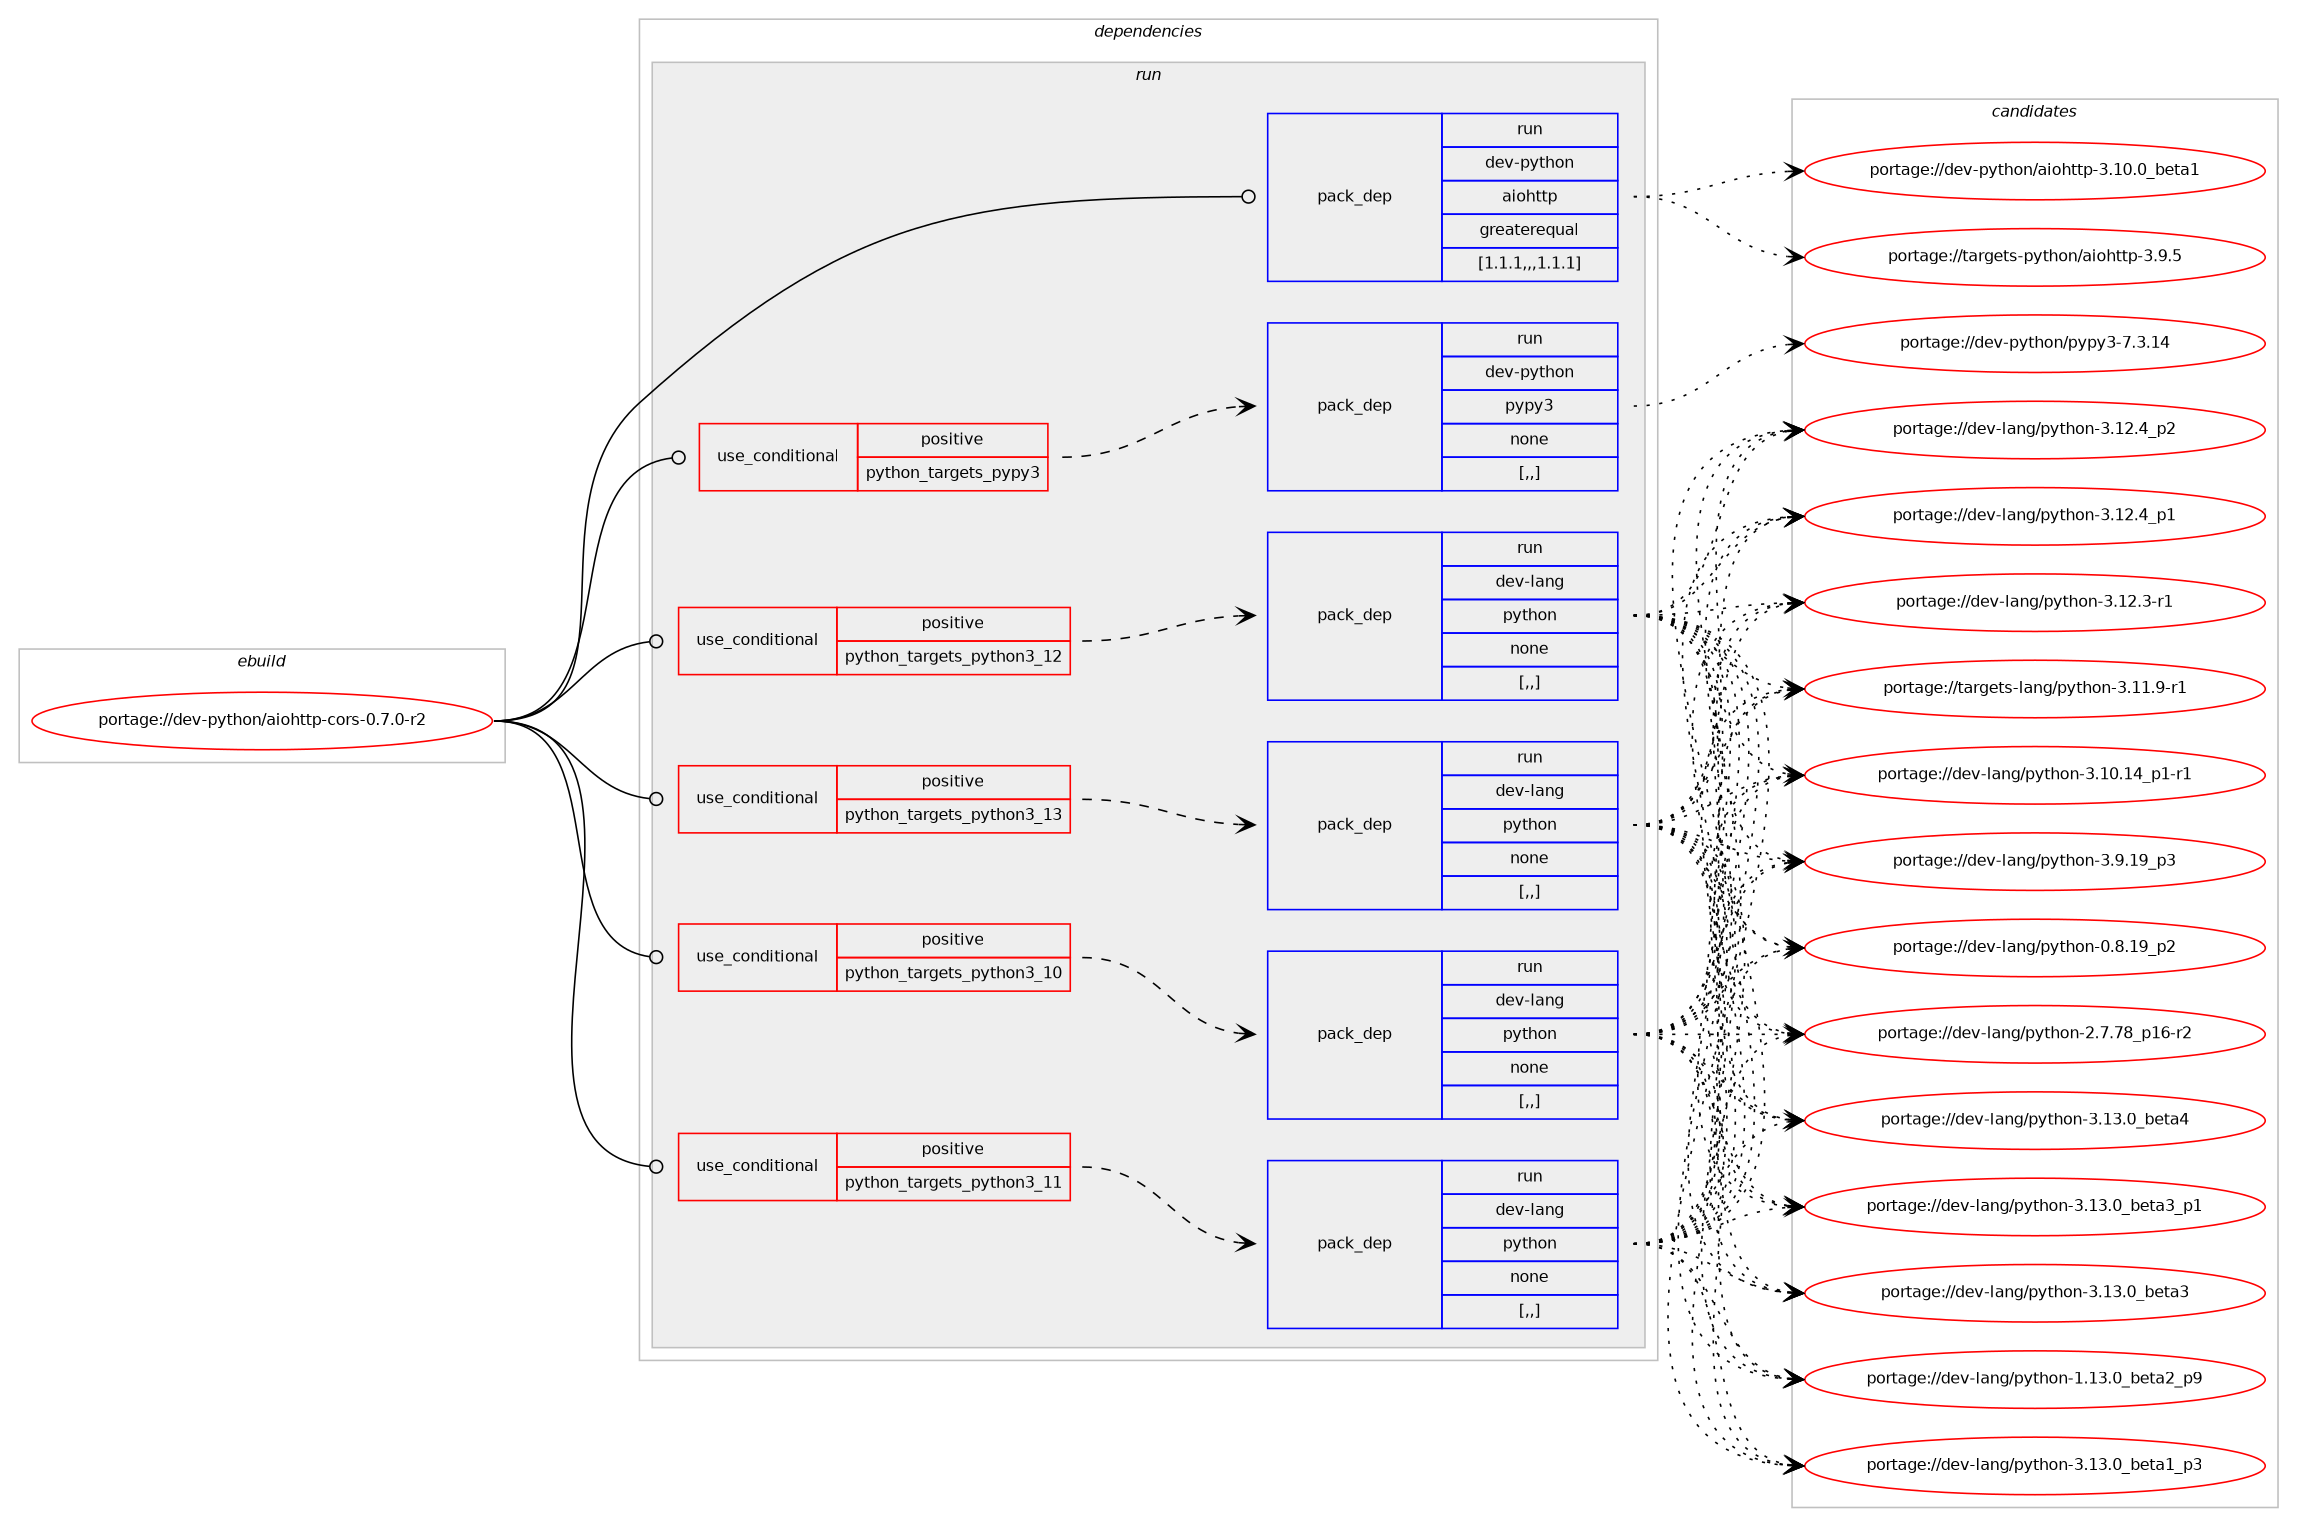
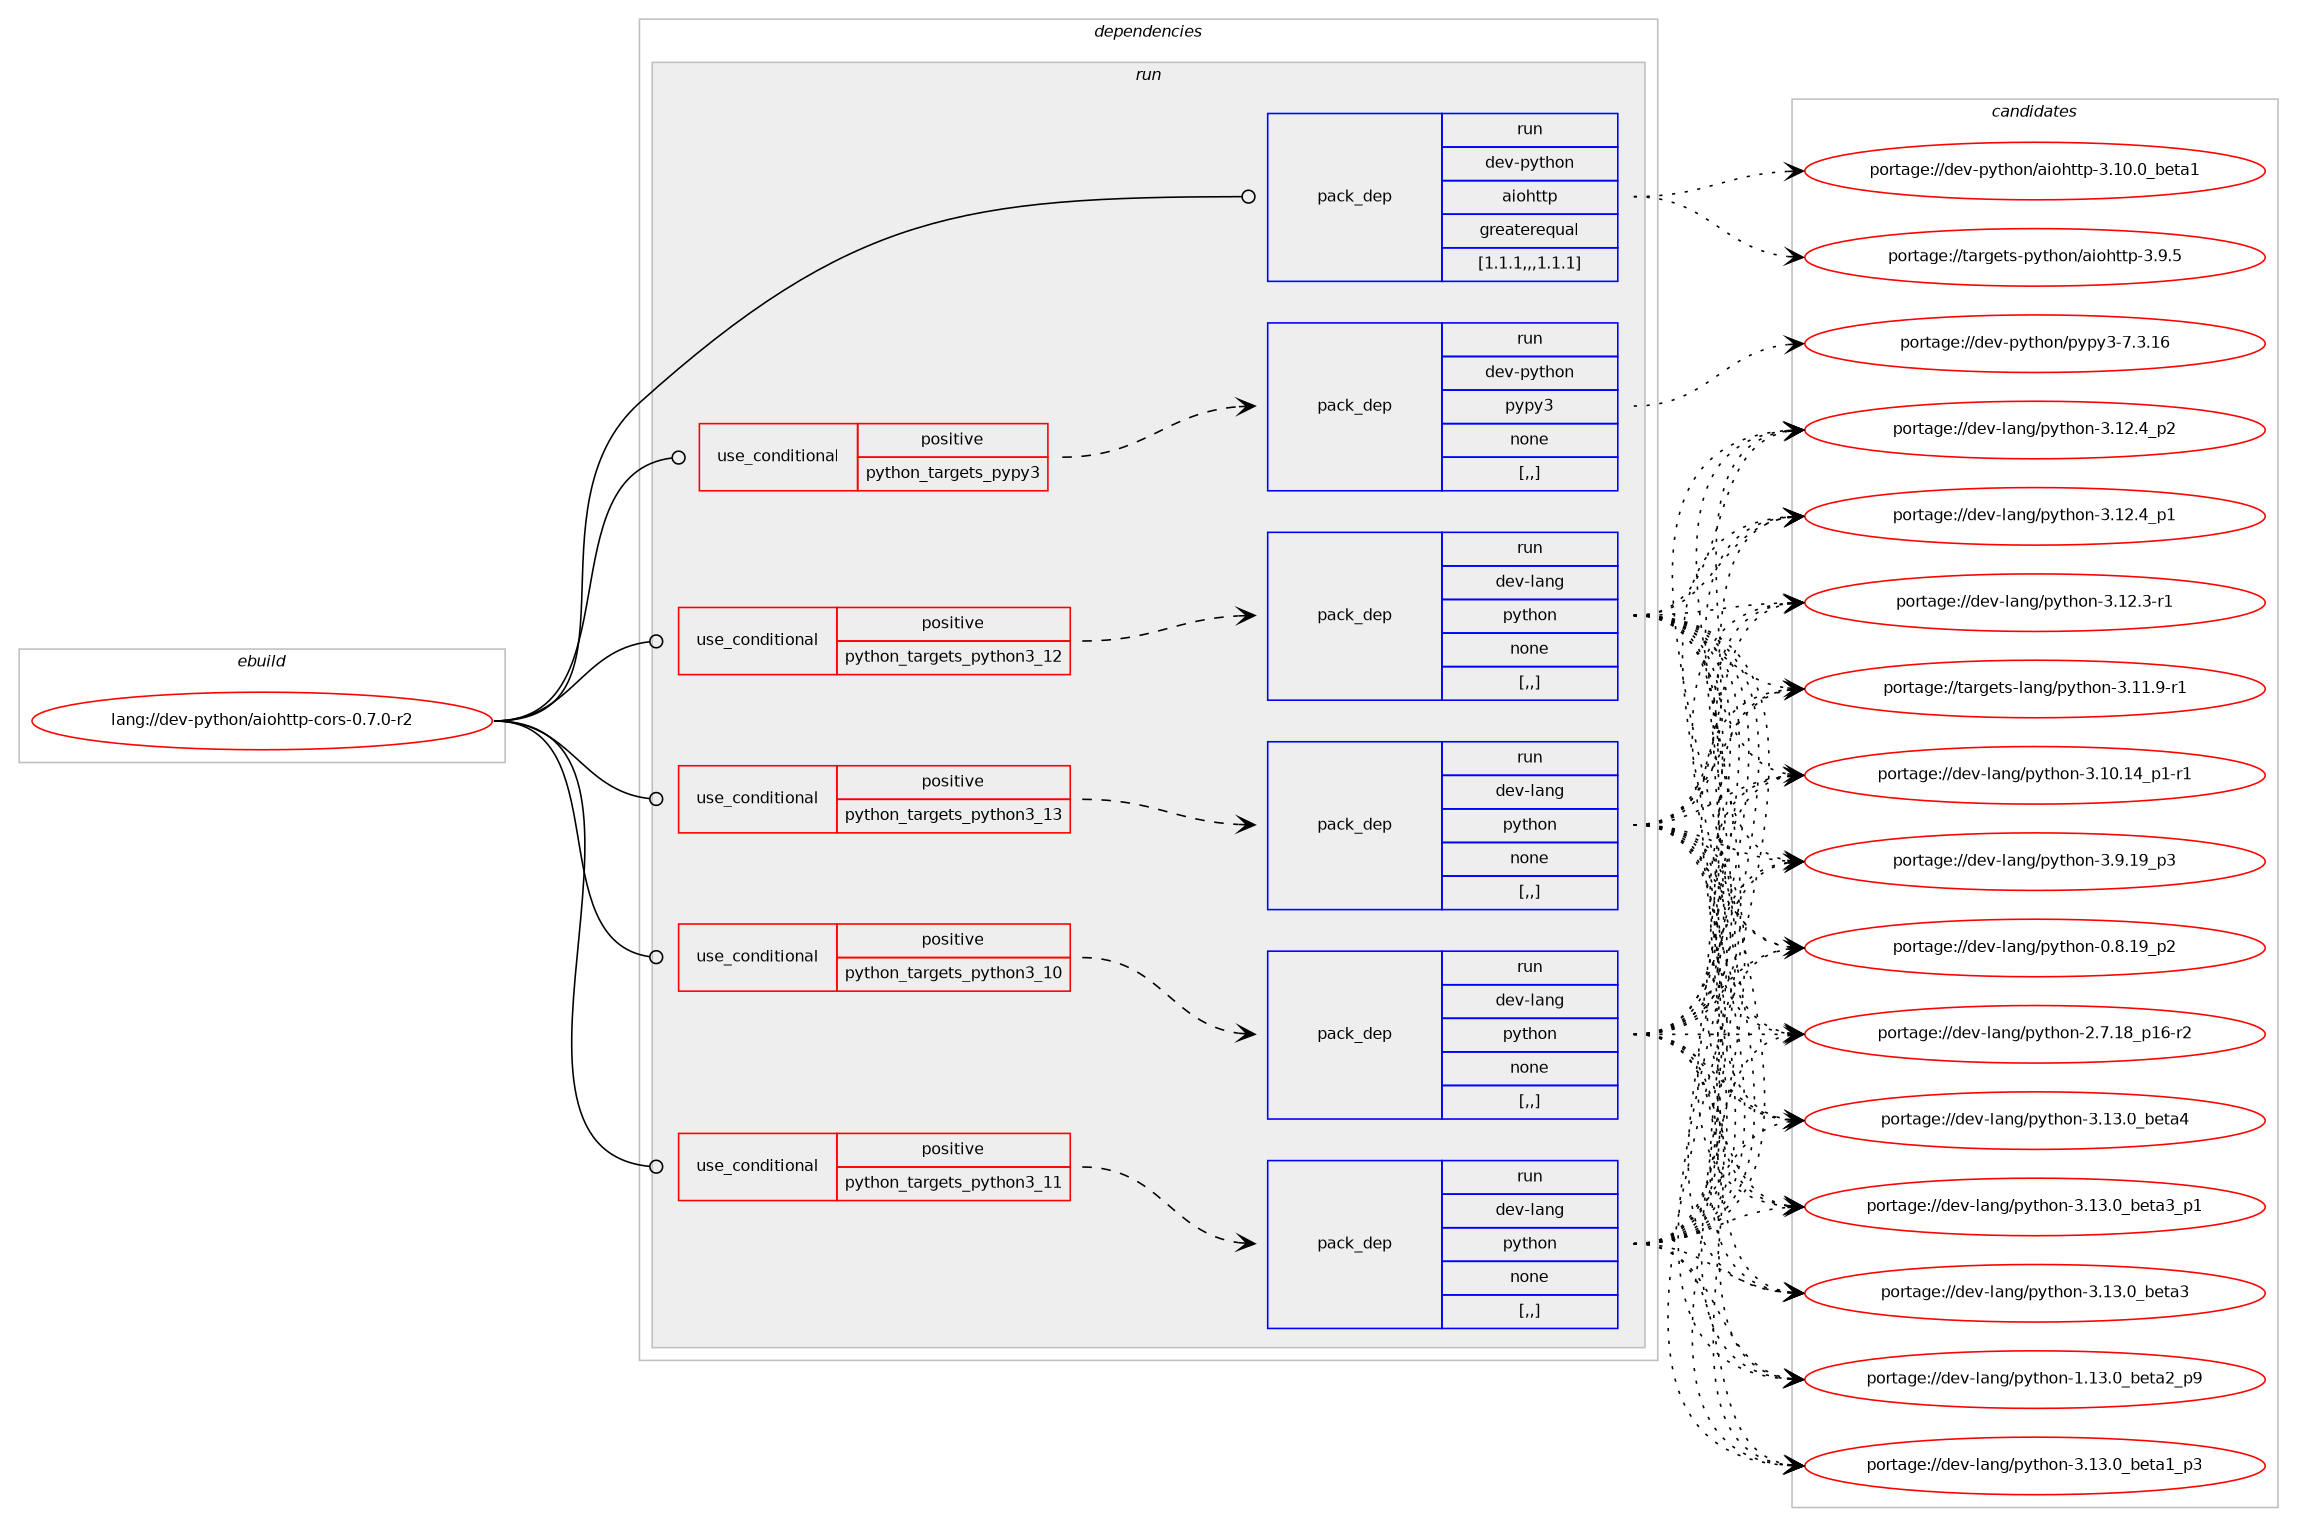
node "portage://dev-python/pypy3-7.3.14": label "portage://dev-python/pypy3-7.3.14" -> "portage://dev-python/pypy3-7.3.16"
node "portage://dev-python/aiohttp-cors-0.7.0-r2": label "portage://dev-python/aiohttp-cors-0.7.0-r2" -> "lang://dev-python/aiohttp-cors-0.7.0-r2"
node "portage://dev-lang/python-2.7.78_p16-r2": label "portage://dev-lang/python-2.7.78_p16-r2" -> "portage://dev-lang/python-2.7.18_p16-r2"
